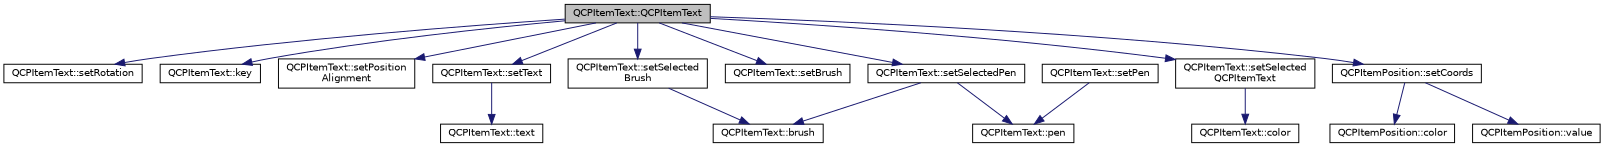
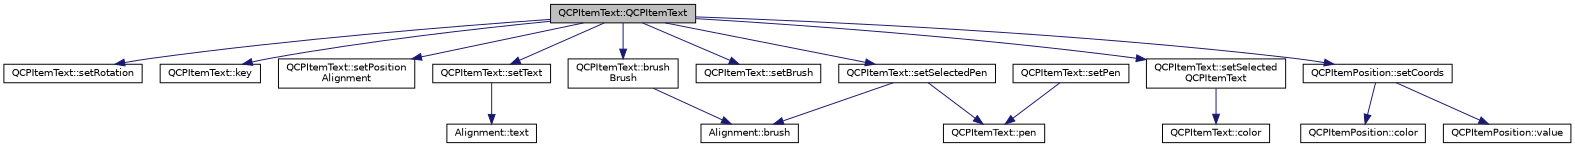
node "QCPItemText::setSelected Brush": label "QCPItemText::setSelected Brush" -> "QCPItemText::brush Brush"
node "QCPItemText::text": label "QCPItemText::text" -> "Alignment::text"
node "QCPItemText::brush": label "QCPItemText::brush" -> "Alignment::brush"
